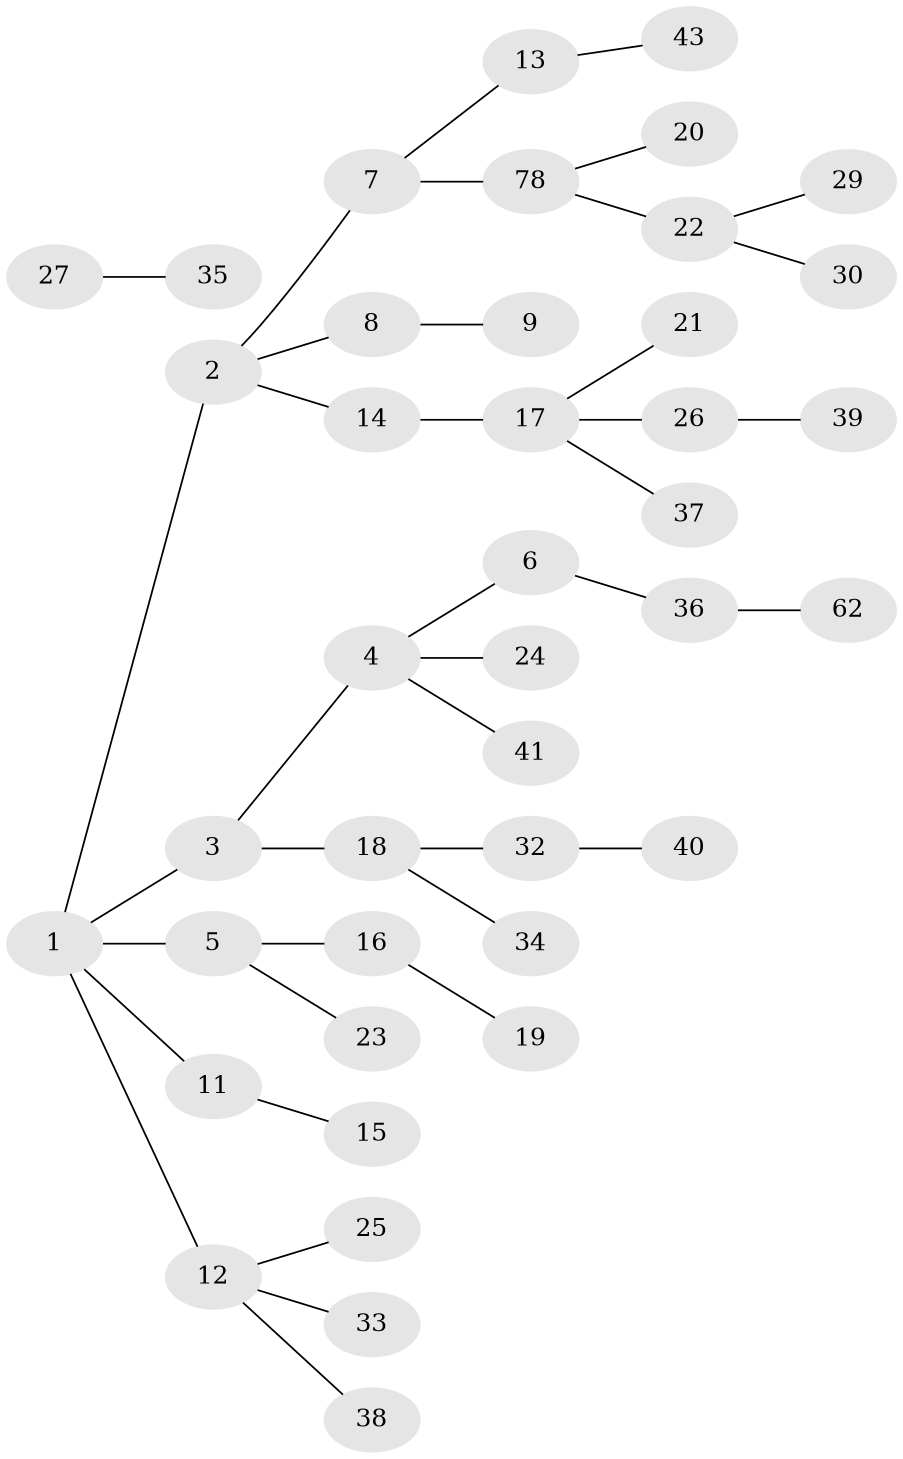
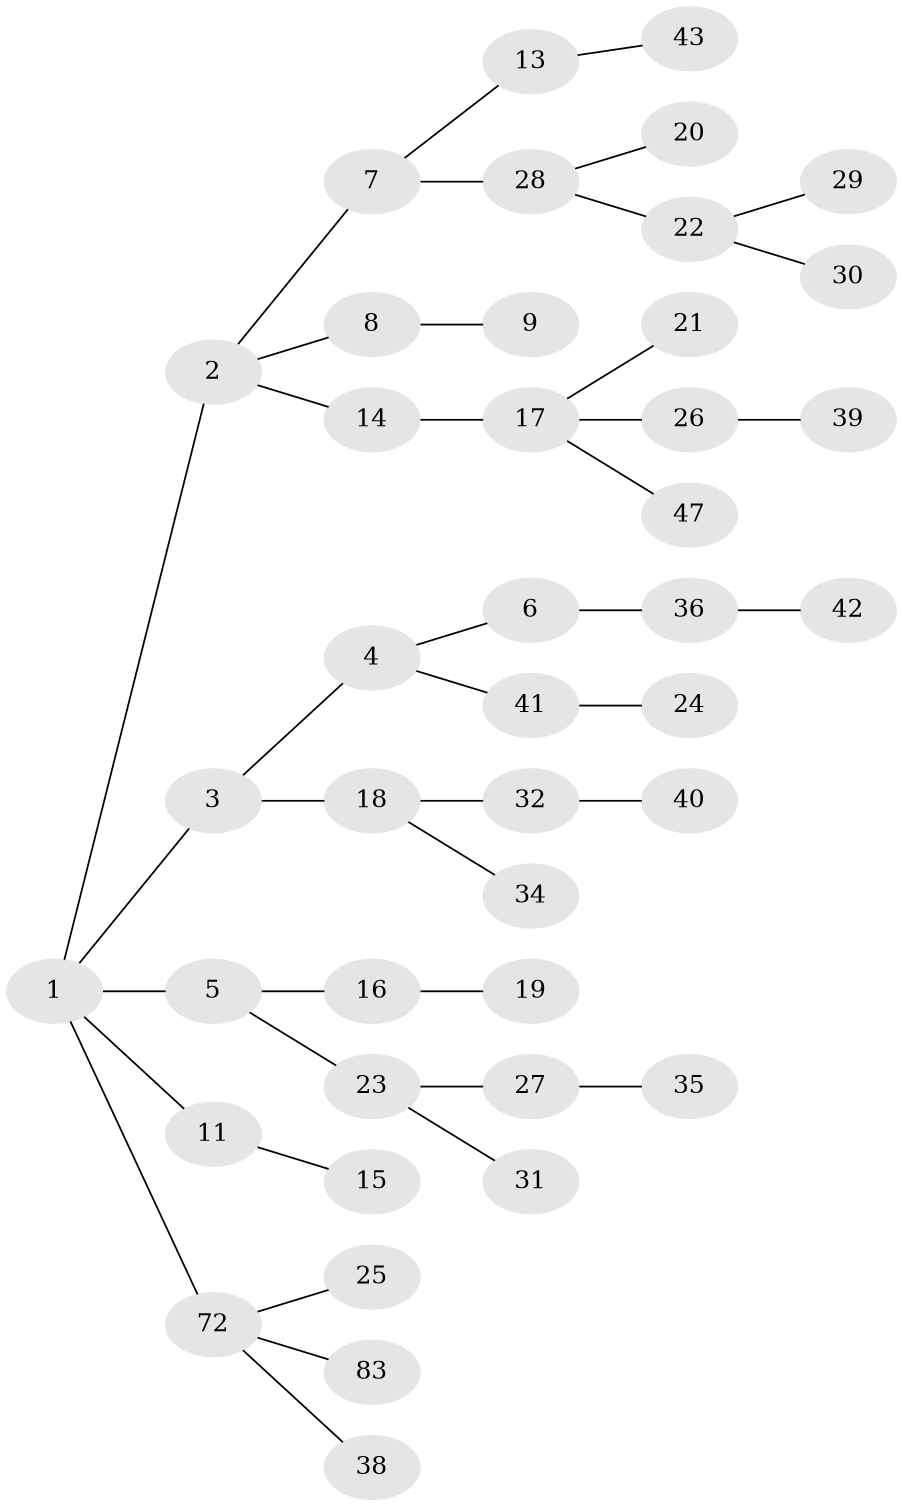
node "78": label "78" -> "28"
node "37": label "37" -> "47"
node "62": label "62" -> "42"
edge "4" -- "24": now "41" -- "24"
edge "23" -- "27": added
node "31": added
node "12": label "12" -> "72"
node "33": label "33" -> "83"
